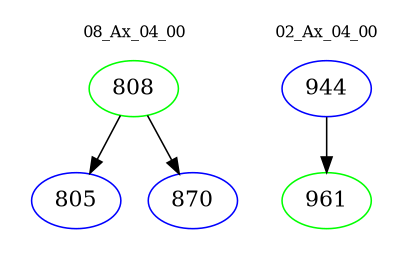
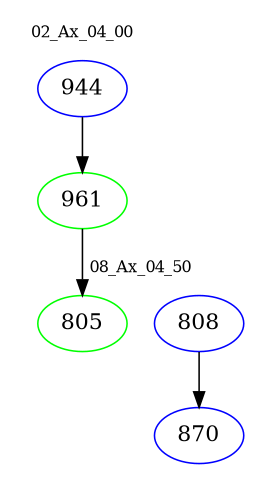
cluster "08_Ax_04_00": label "08_Ax_04_00" -> "08_Ax_04_50"
node "808": color green -> blue
edge "808" -> "805": now "961" -> "805"
node "805": color blue -> green
